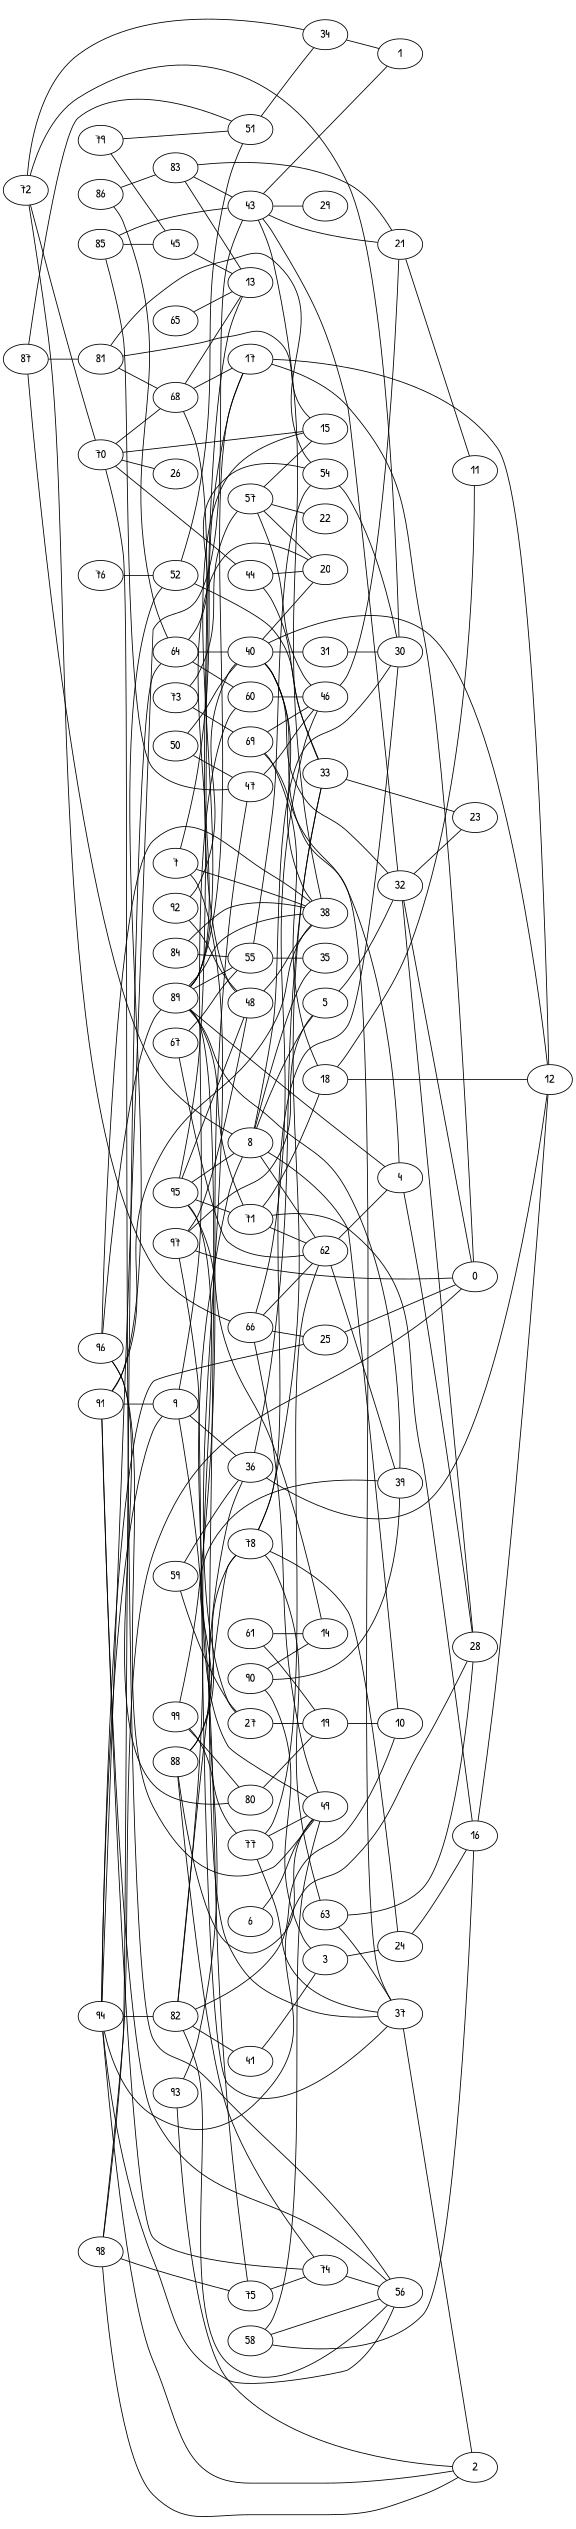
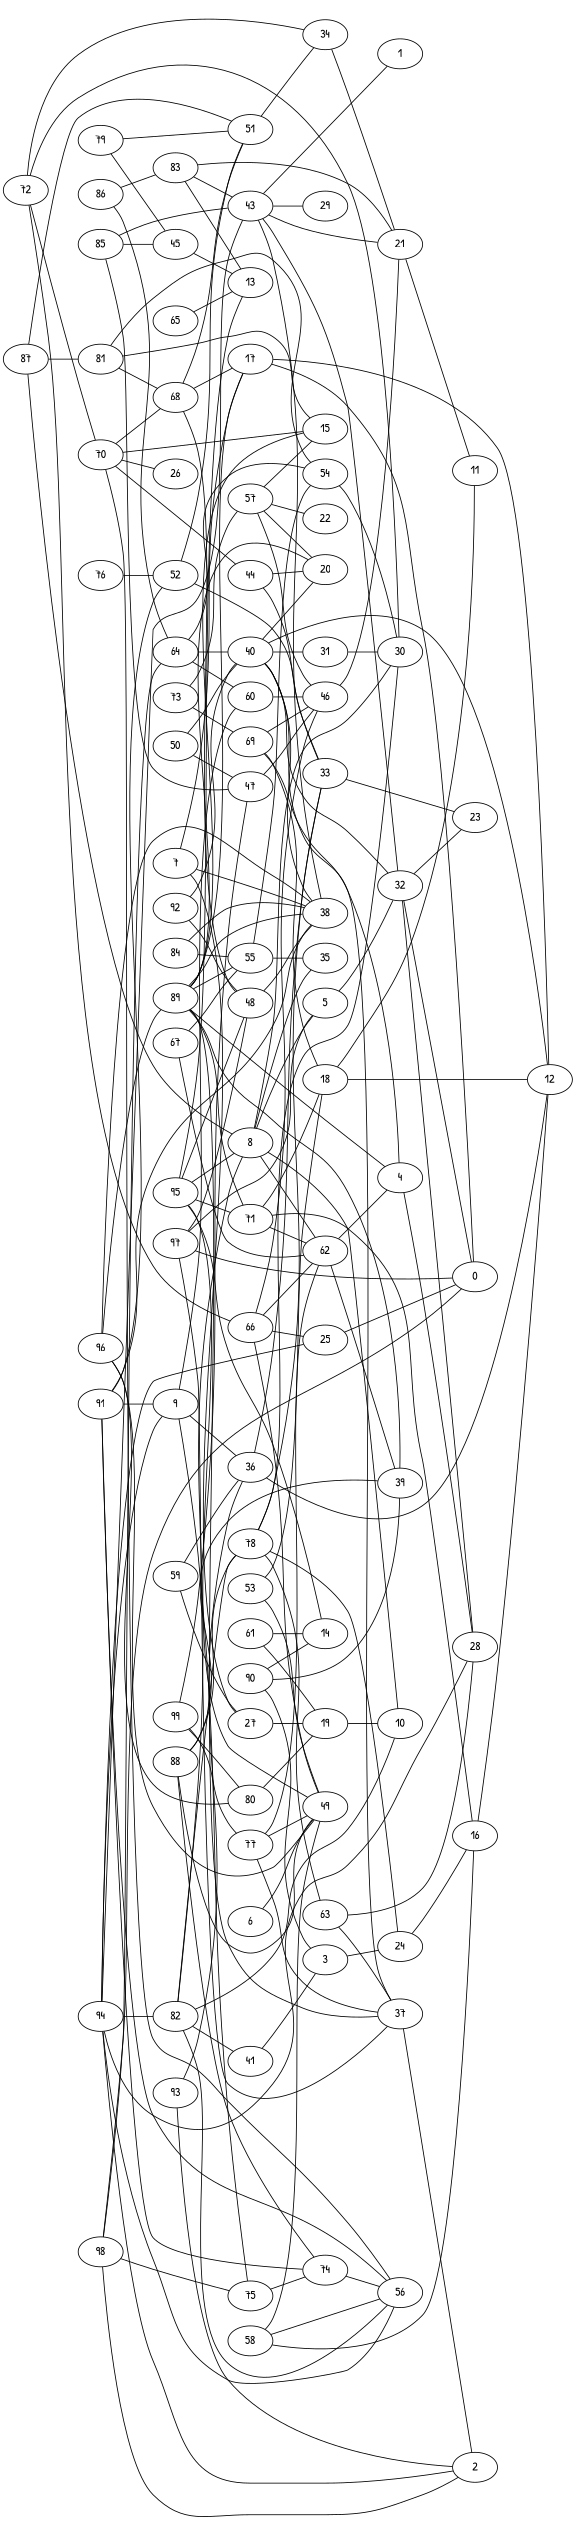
edge "34" -- "1": now "34" -- "21"
edge "13" -- "68": now "51" -- "68"
node "53": added
